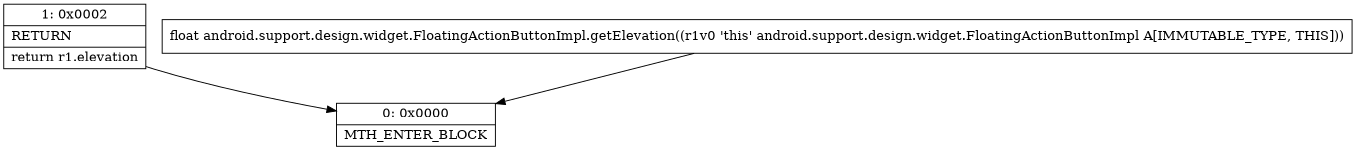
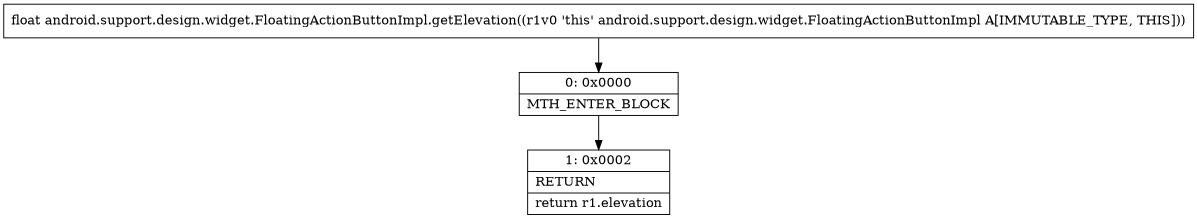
edge "1: 0x0002" -> "0: 0x0000": reversed
